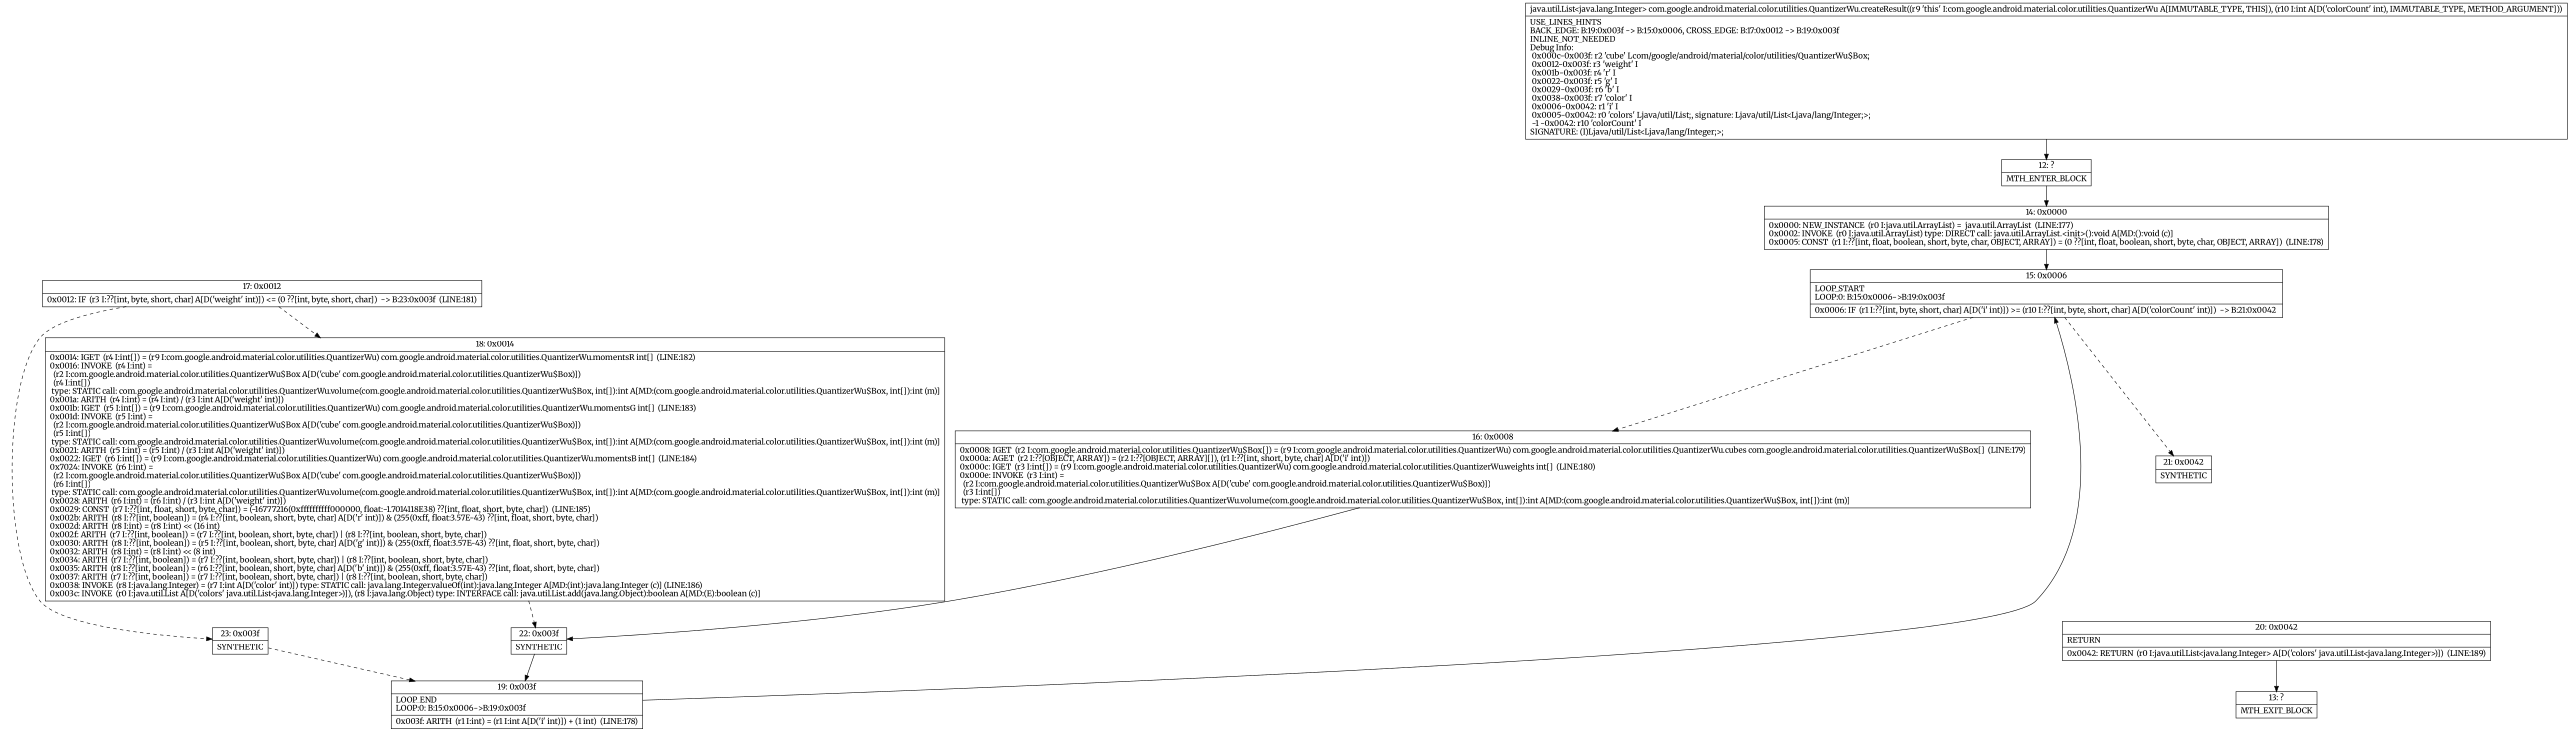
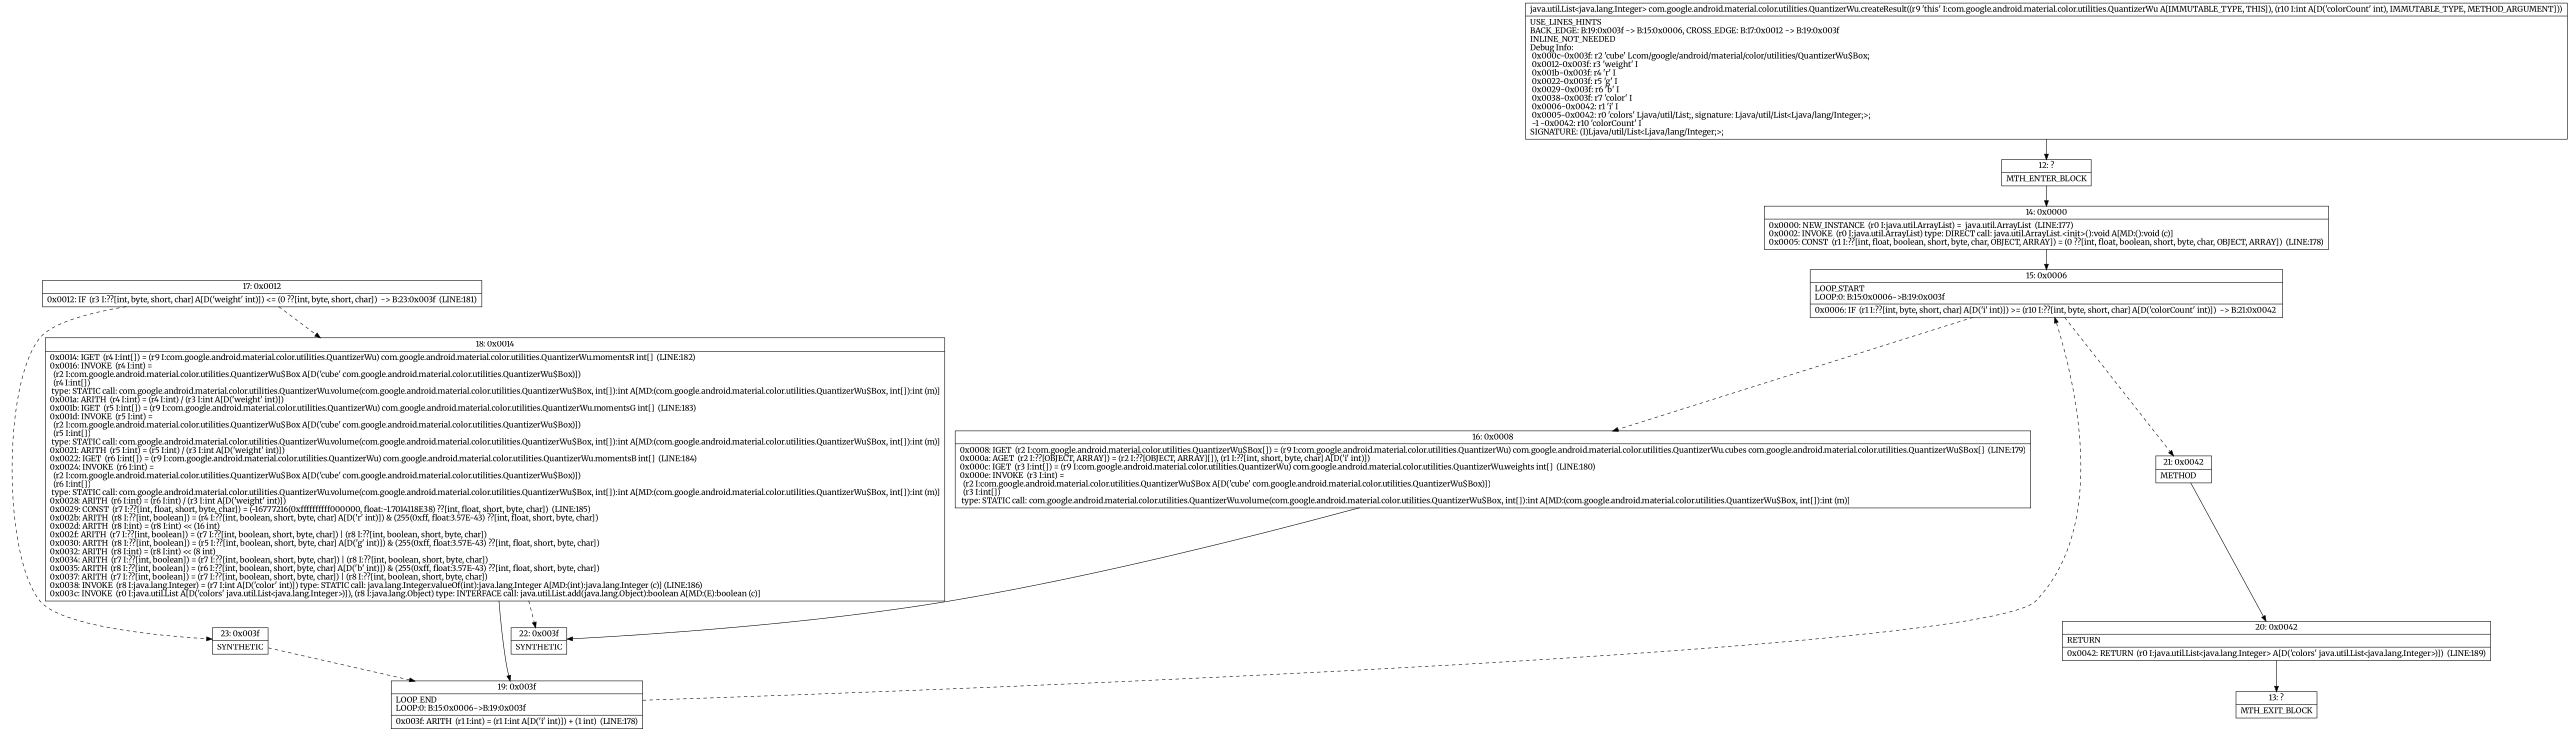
node "18: 0x0014": text "0x7024: INVOKE  (r6 I:int) =" -> "0x0024: INVOKE  (r6 I:int) ="
node "21: 0x0042": text "SYNTHETIC" -> "METHOD"
edge "21: 0x0042" -> "20: 0x0042": added
edge "19: 0x003f" -> "15: 0x0006": style solid -> dashed
edge "22: 0x003f" -> "19: 0x003f": now "18: 0x0014" -> "19: 0x003f"
